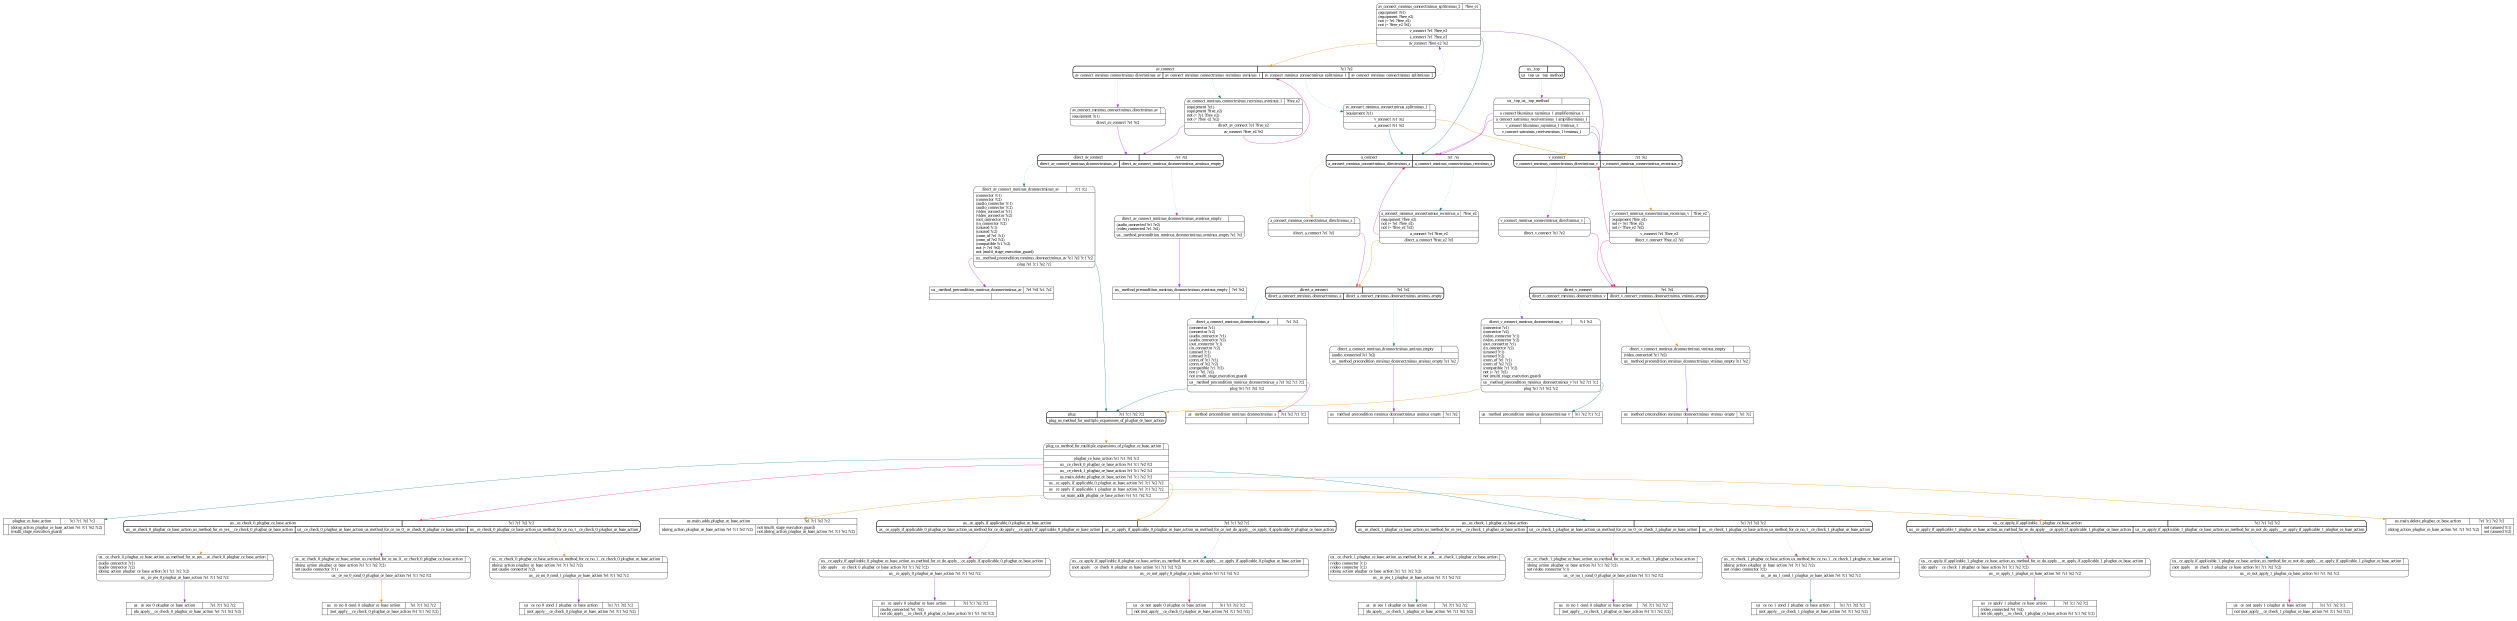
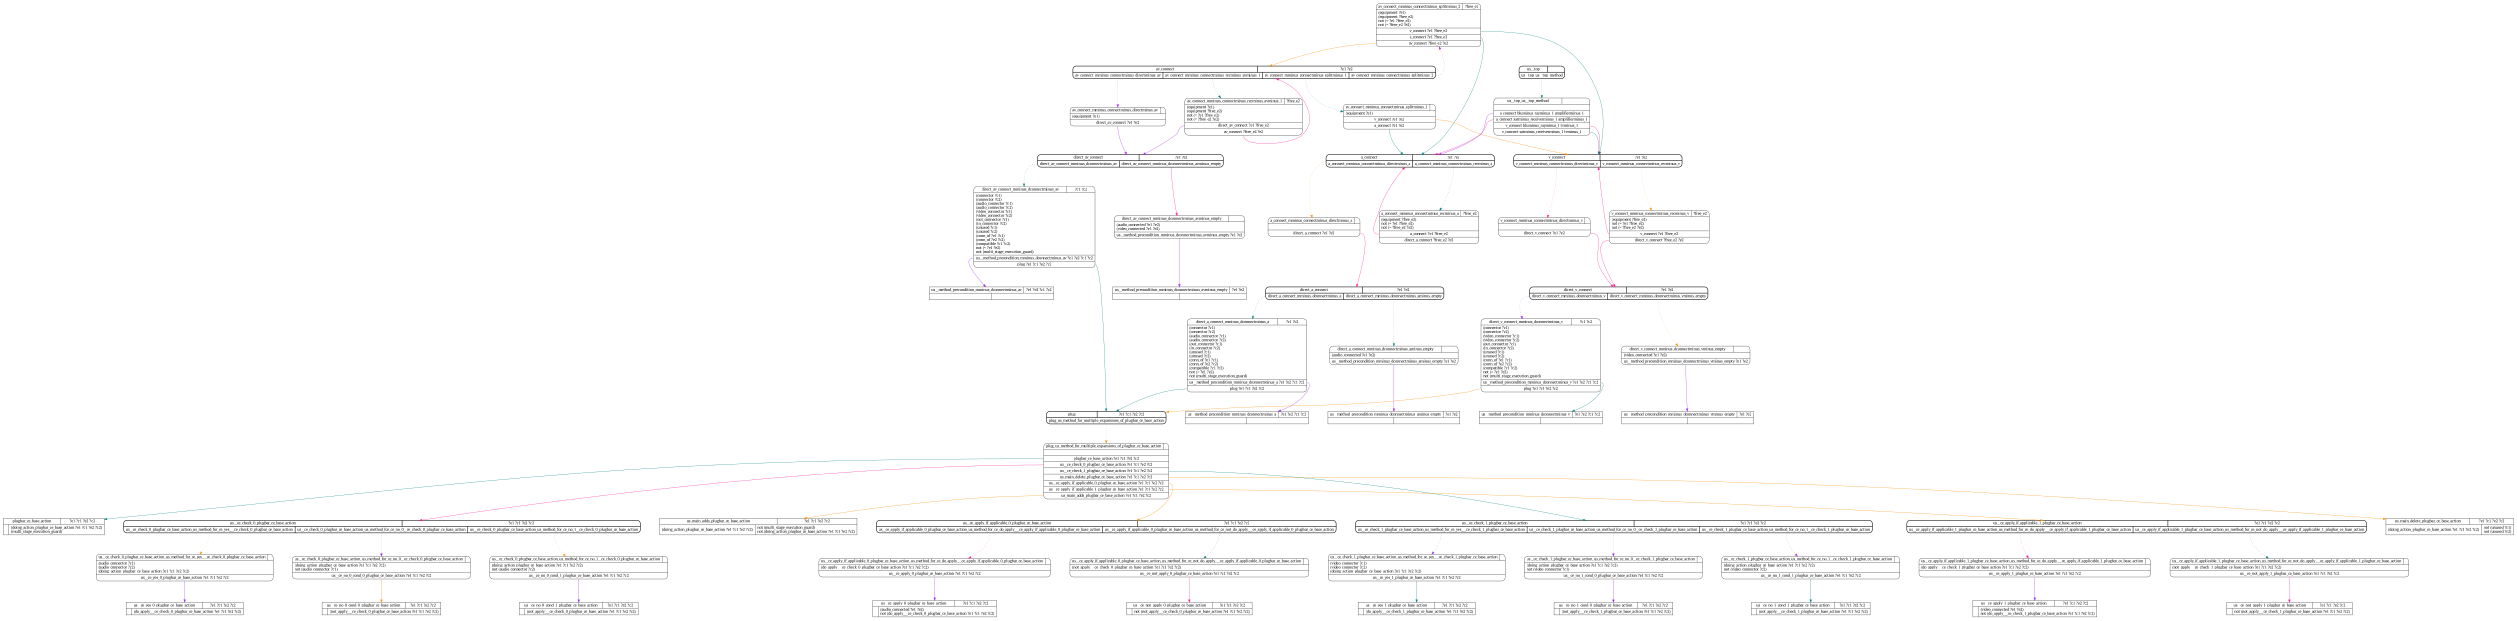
edge "av_connect_mminus_connectminus_splitminus_2" -> "v_connect": color purple -> teal
edge "us__top" -> "us__top_us__top_method": color purple -> teal
edge "direct_av_connect" -> "direct_av_connect_mminus_dconnectminus_avminus_empty": style dotted -> solid
edge "a_connect_mminus_connectminus_recminus_a" -> "direct_a_connect": removed
